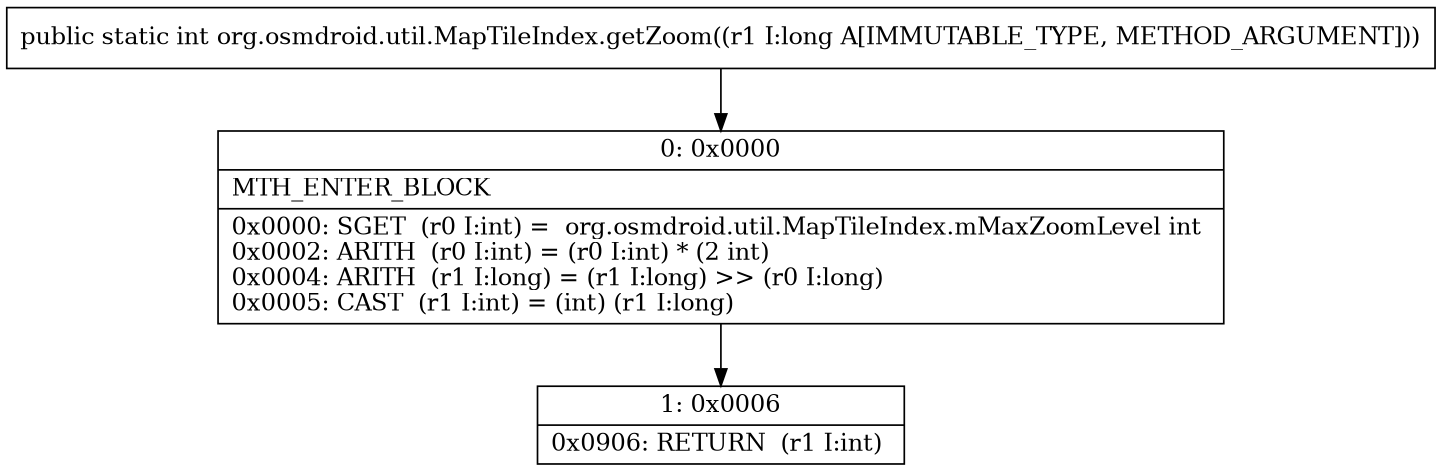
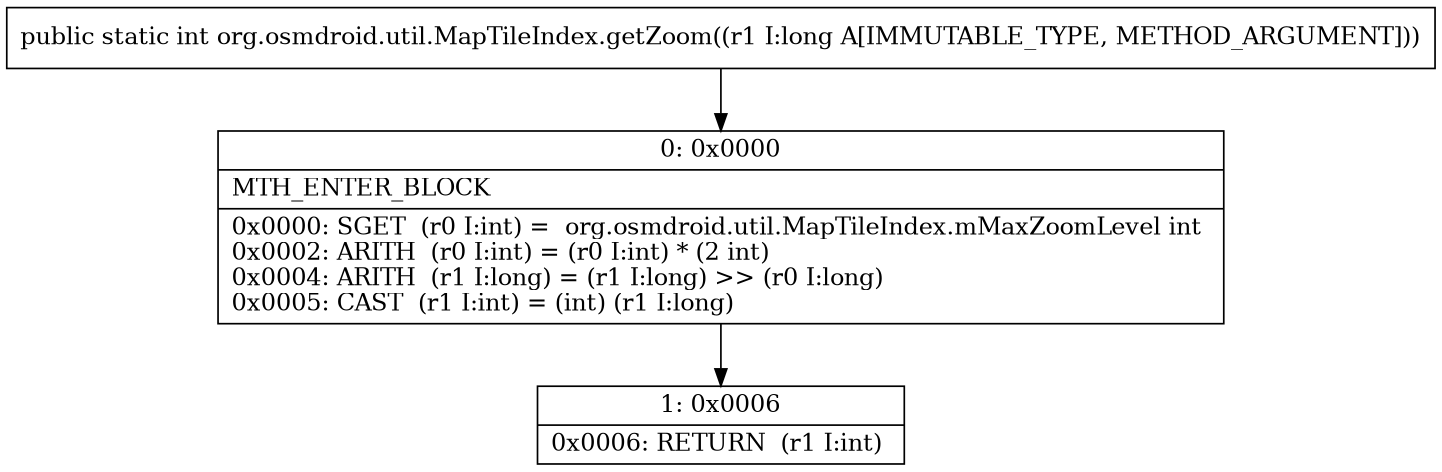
node "1: 0x0006": text "0x0906: RETURN  (r1 I:int)" -> "0x0006: RETURN  (r1 I:int)"
